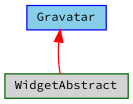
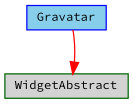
edge "WidgetAbstract" -> "Gravatar": reversed
